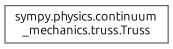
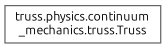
node "sympy.physics.continuum _mechanics.truss.Truss": label "sympy.physics.continuum _mechanics.truss.Truss" -> "truss.physics.continuum _mechanics.truss.Truss"
